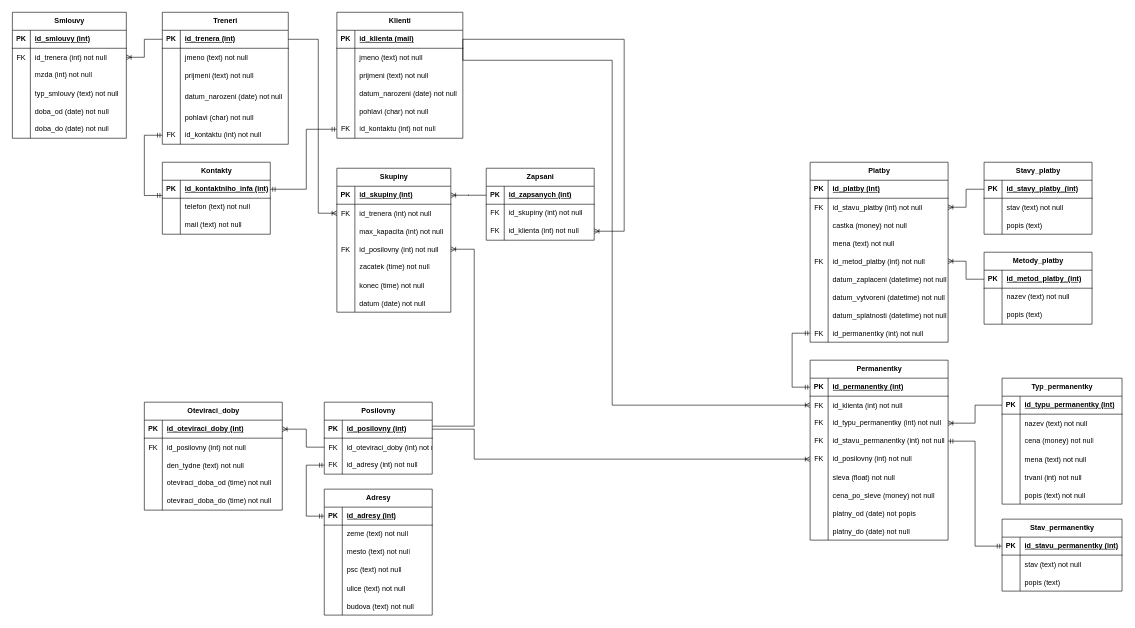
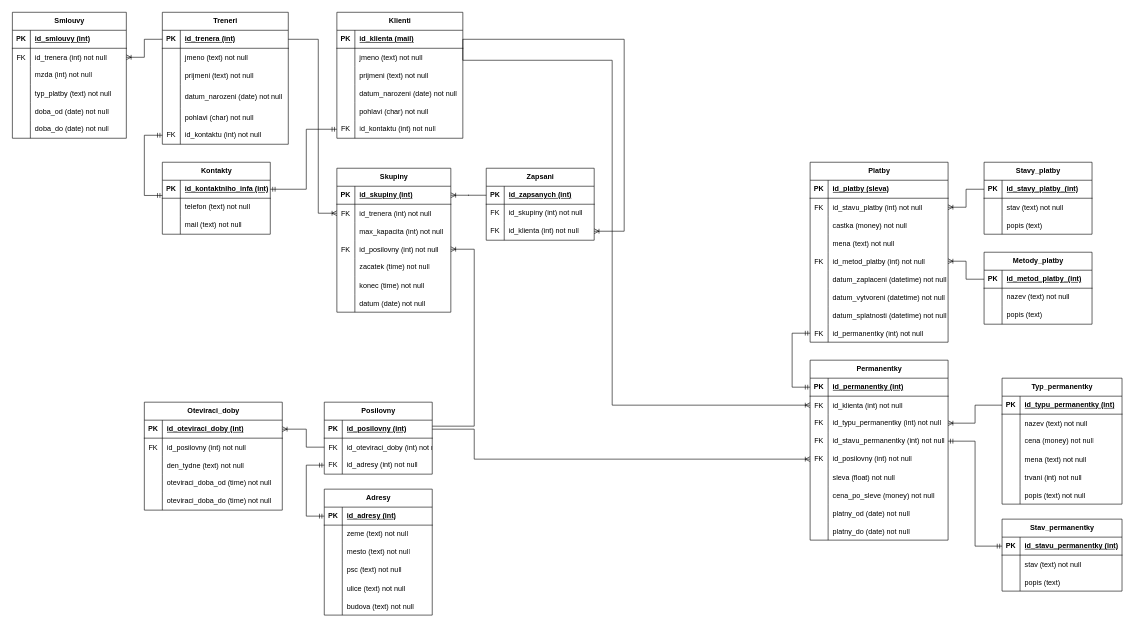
node "typ_smlouvy (text) not null": label "typ_smlouvy (text) not null" -> "typ_platby (text) not null"
node "id_platby (int)": label "id_platby (int)" -> "id_platby (sleva)"
node "platny_od (date) not popis": label "platny_od (date) not popis" -> "platny_od (date) not null"
